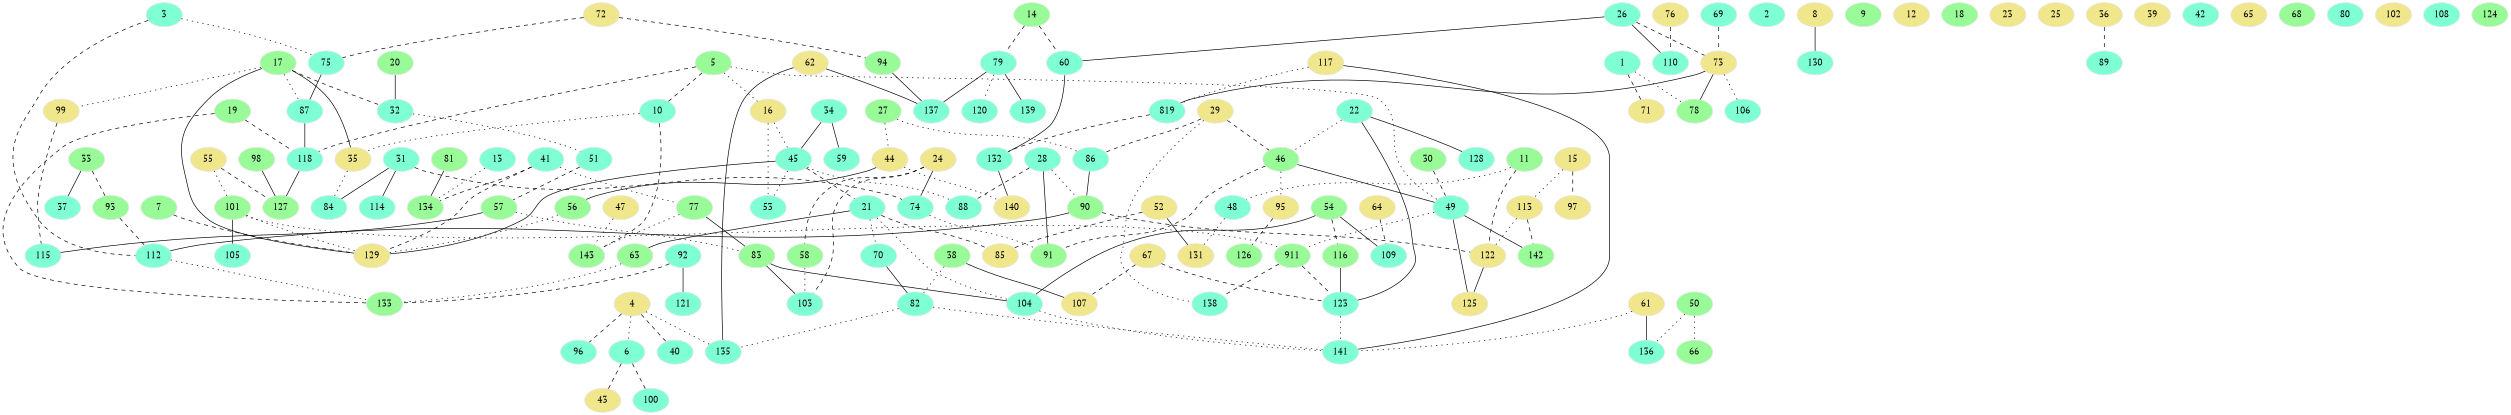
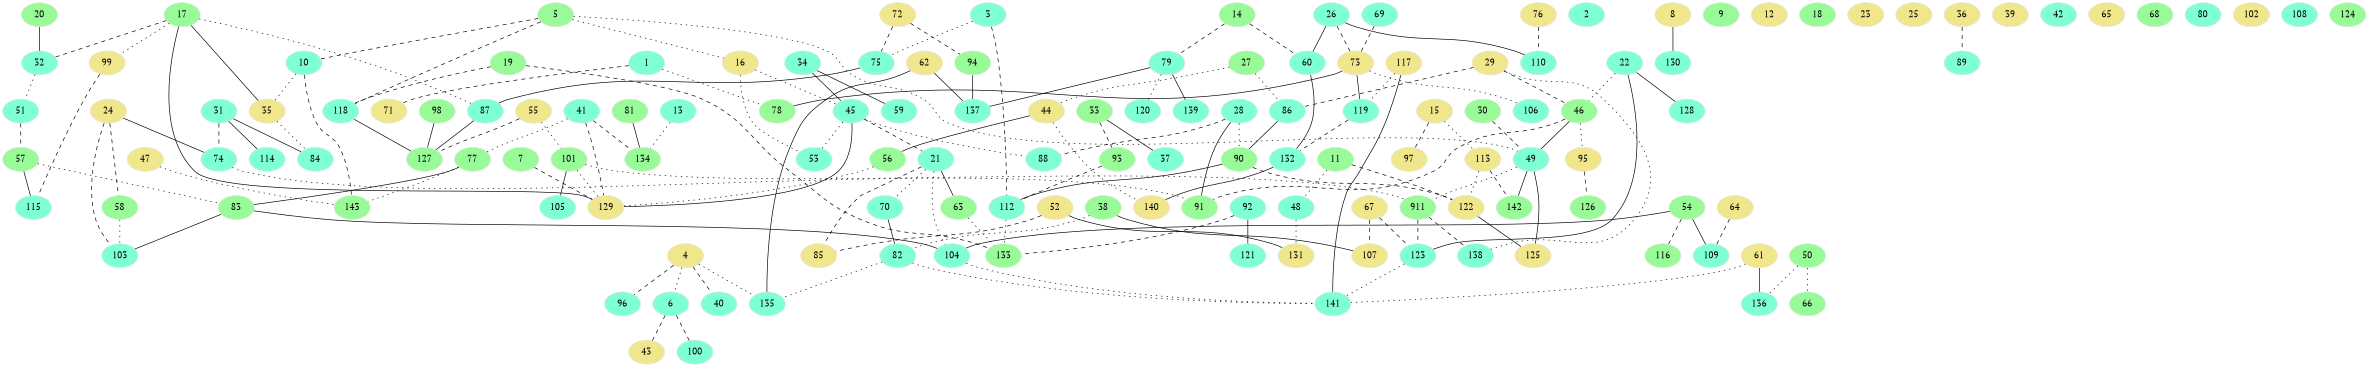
node "819": label "819" -> "119"
edge "87" -- "118": now "87" -- "127"
edge "116" -- "123": removed
